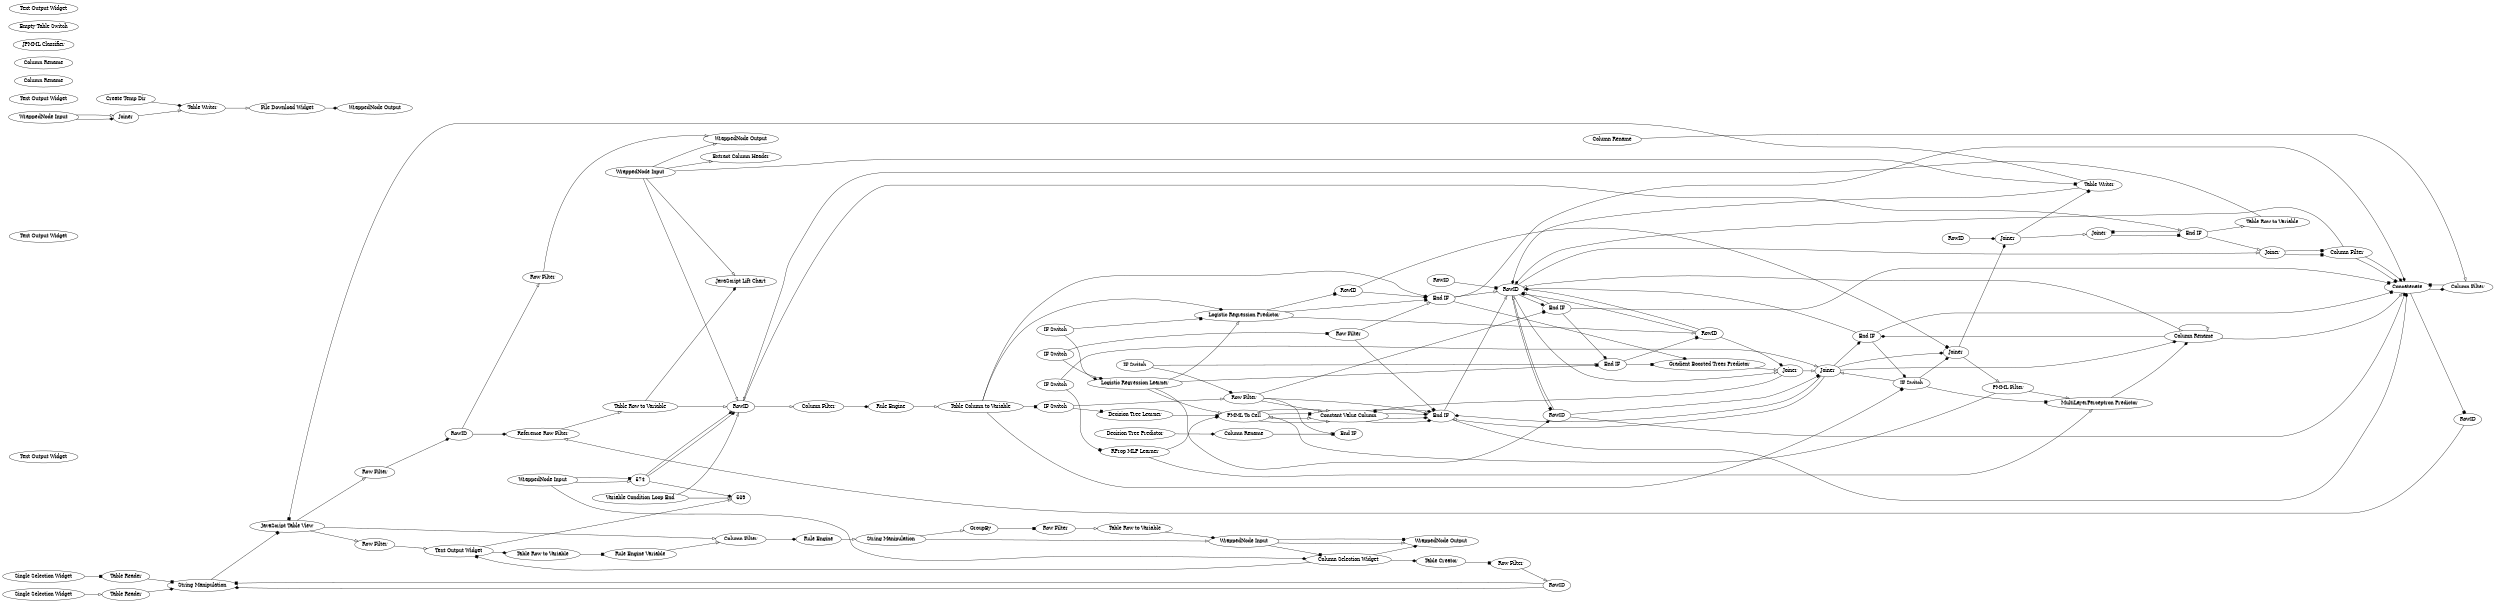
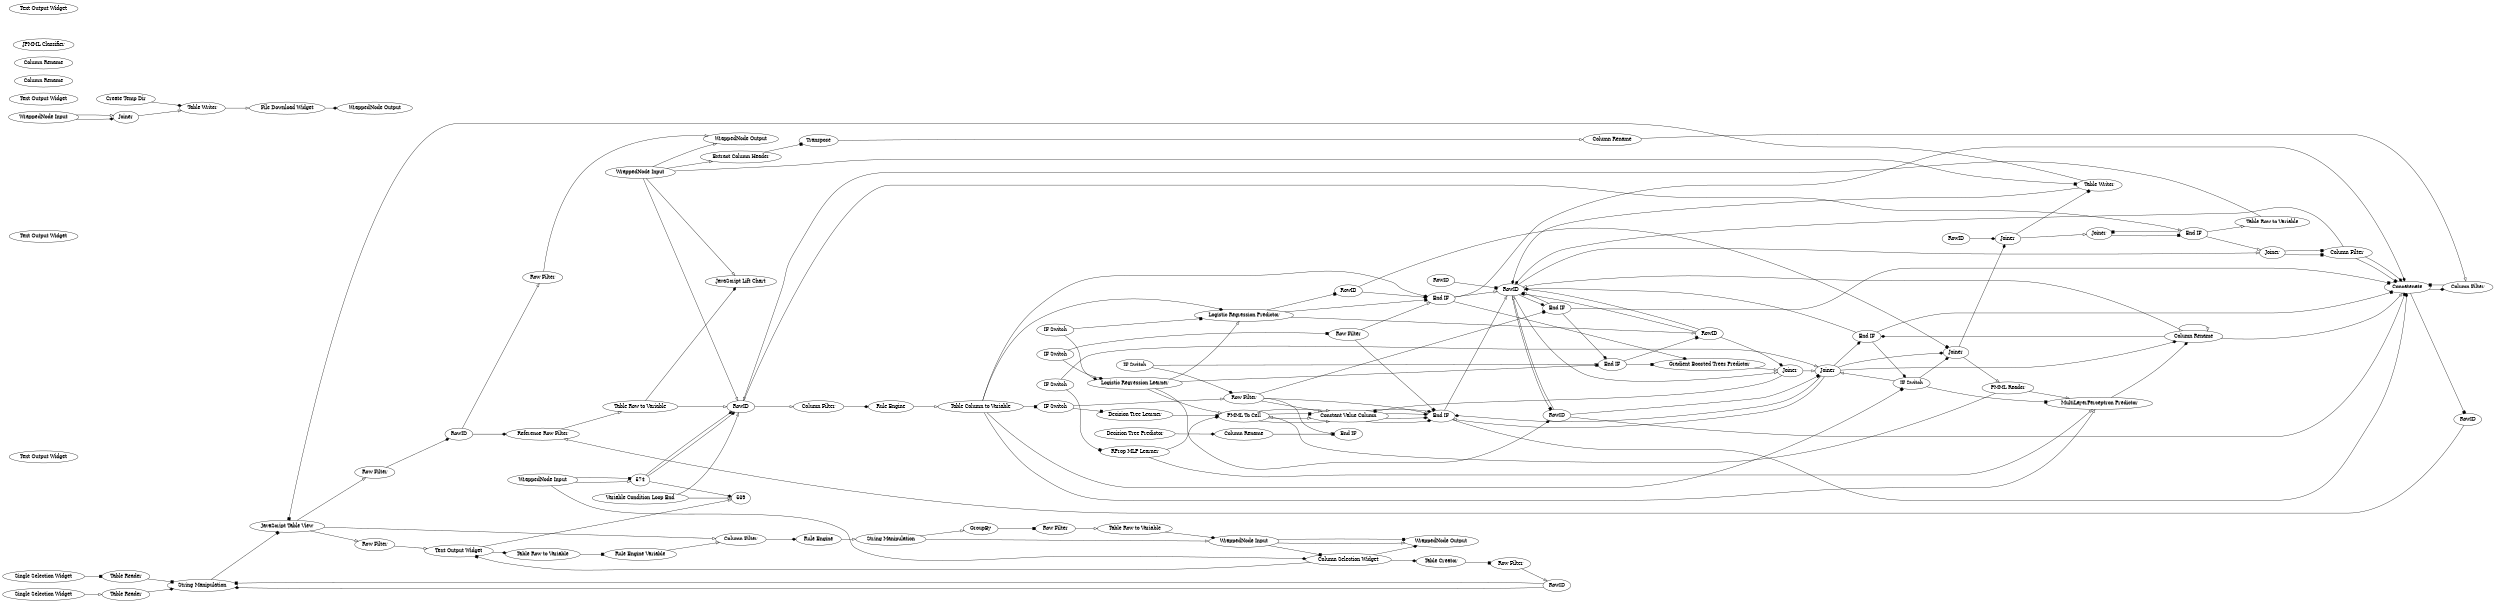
node "Empty Table Switch": removed
node "Transpose": added
node "PMML Filter": label "PMML Filter" -> "PMML Reader"
edge "Table Column to Variable" -> "MultiLayerPerceptron Predictor": added
